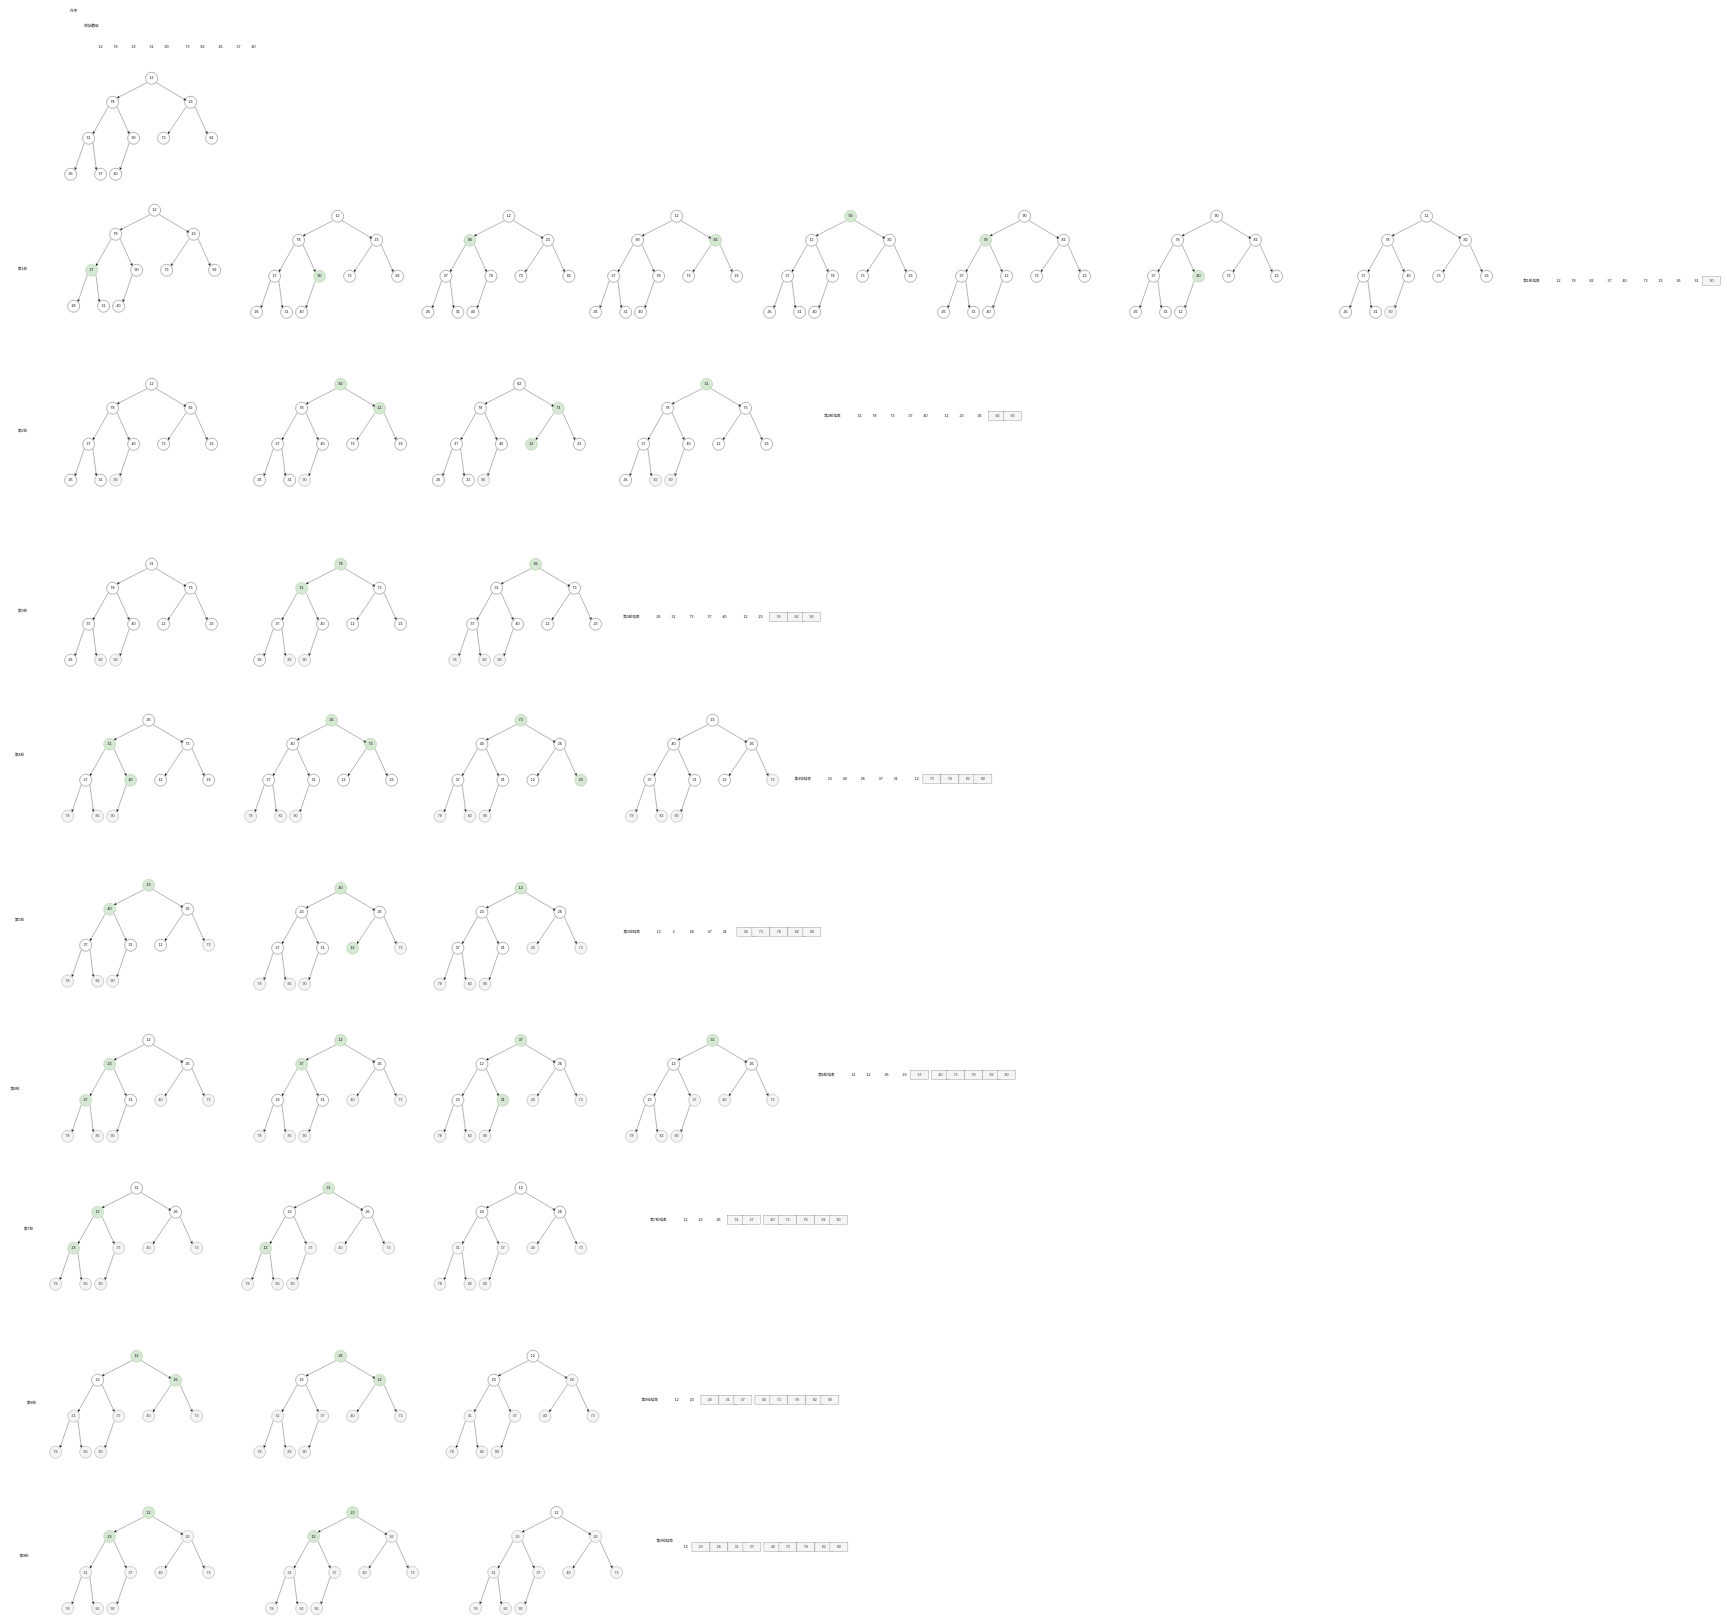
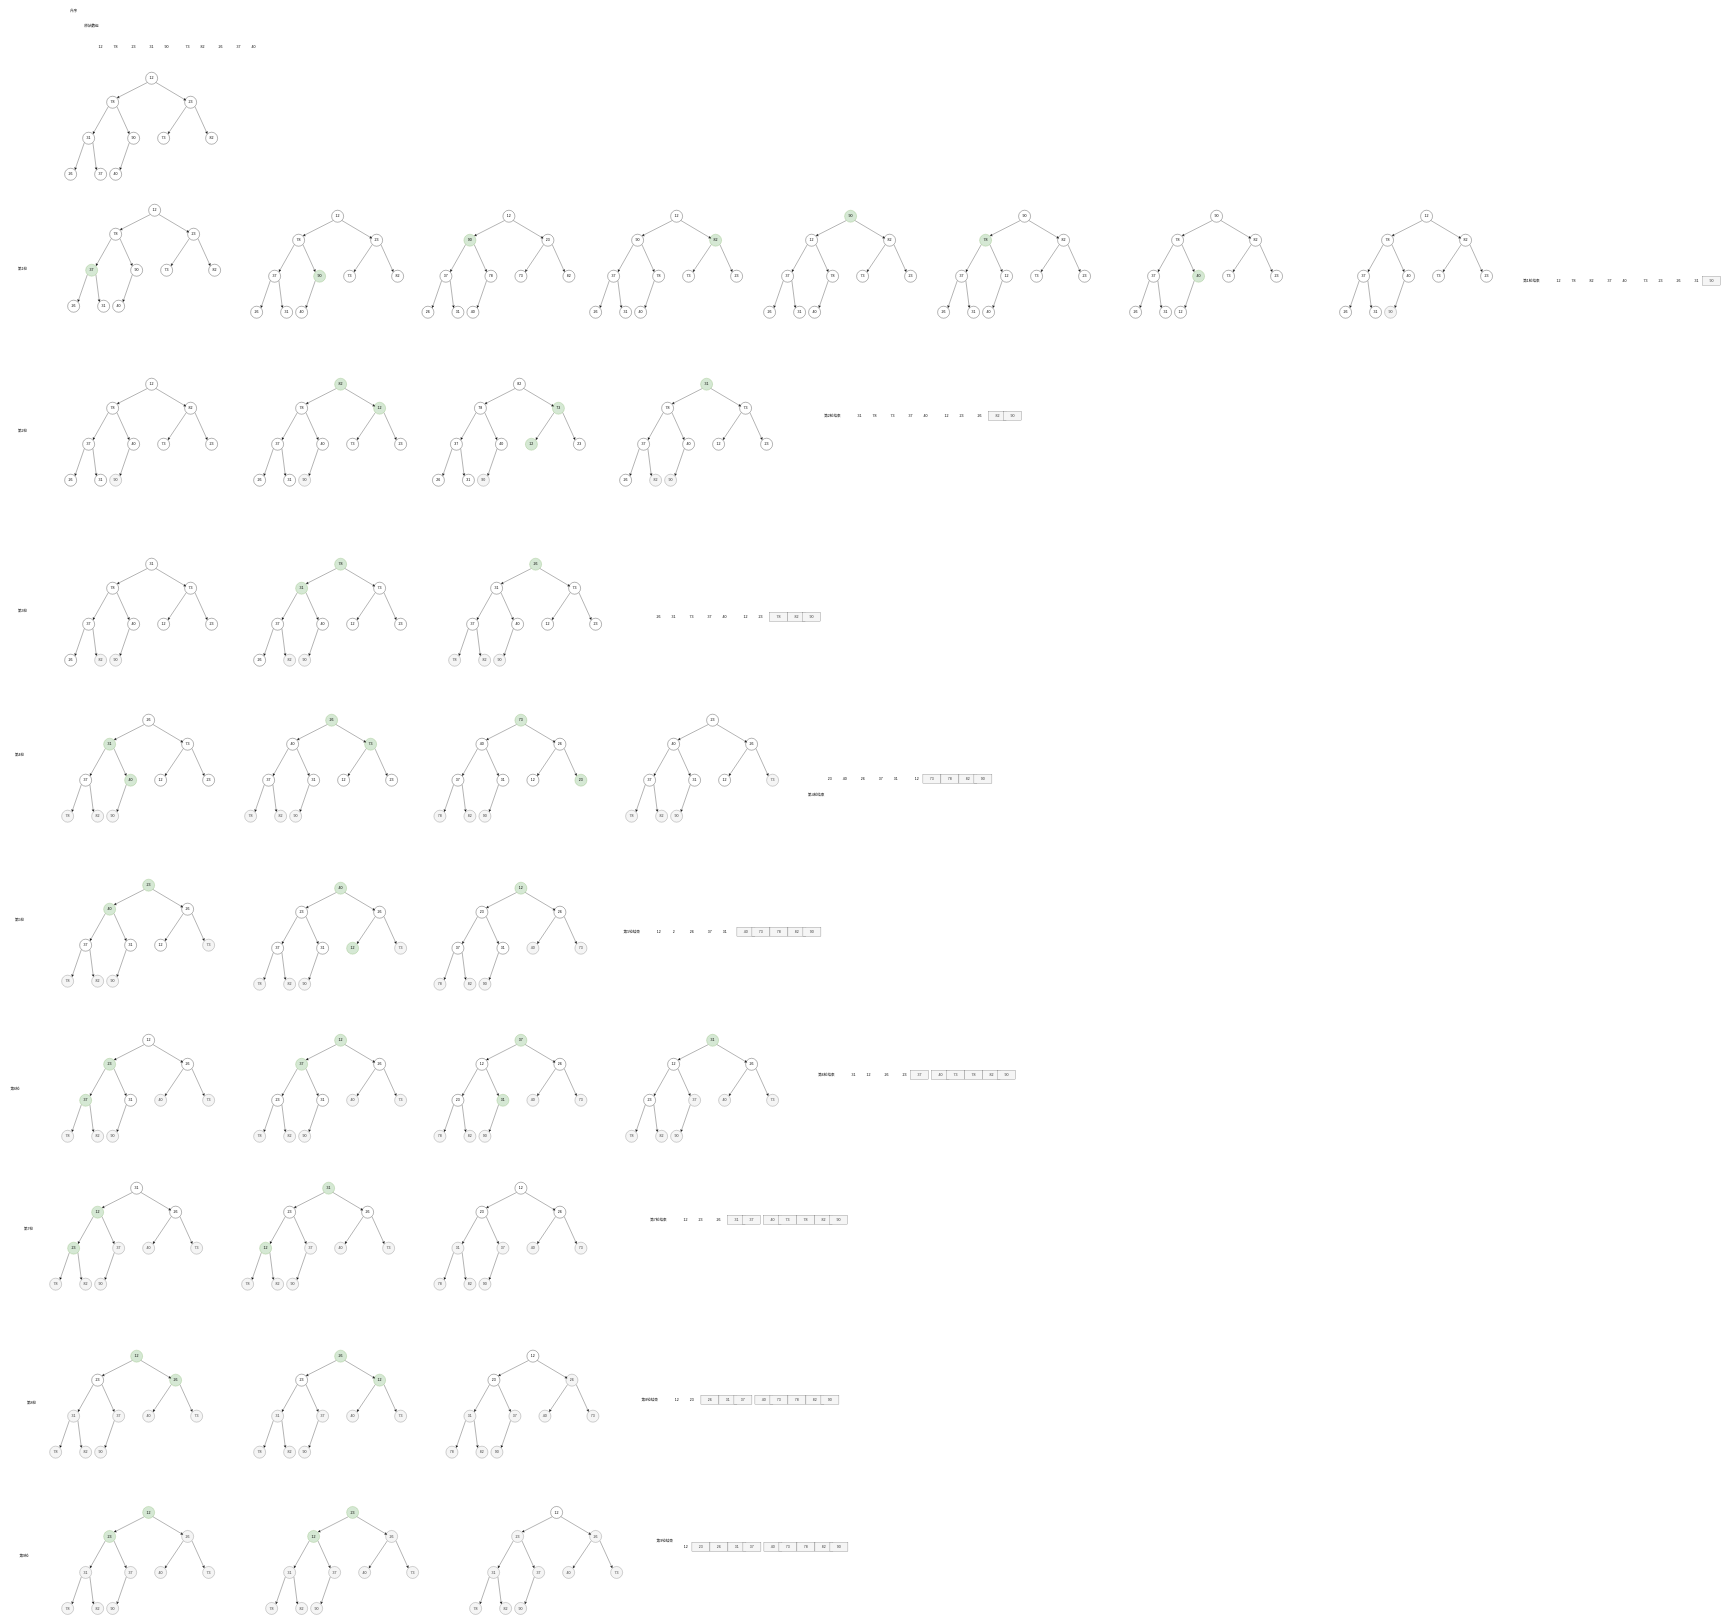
node "第3轮结束": removed
node "第4轮结束": moved (803, 779) -> (816, 795)
